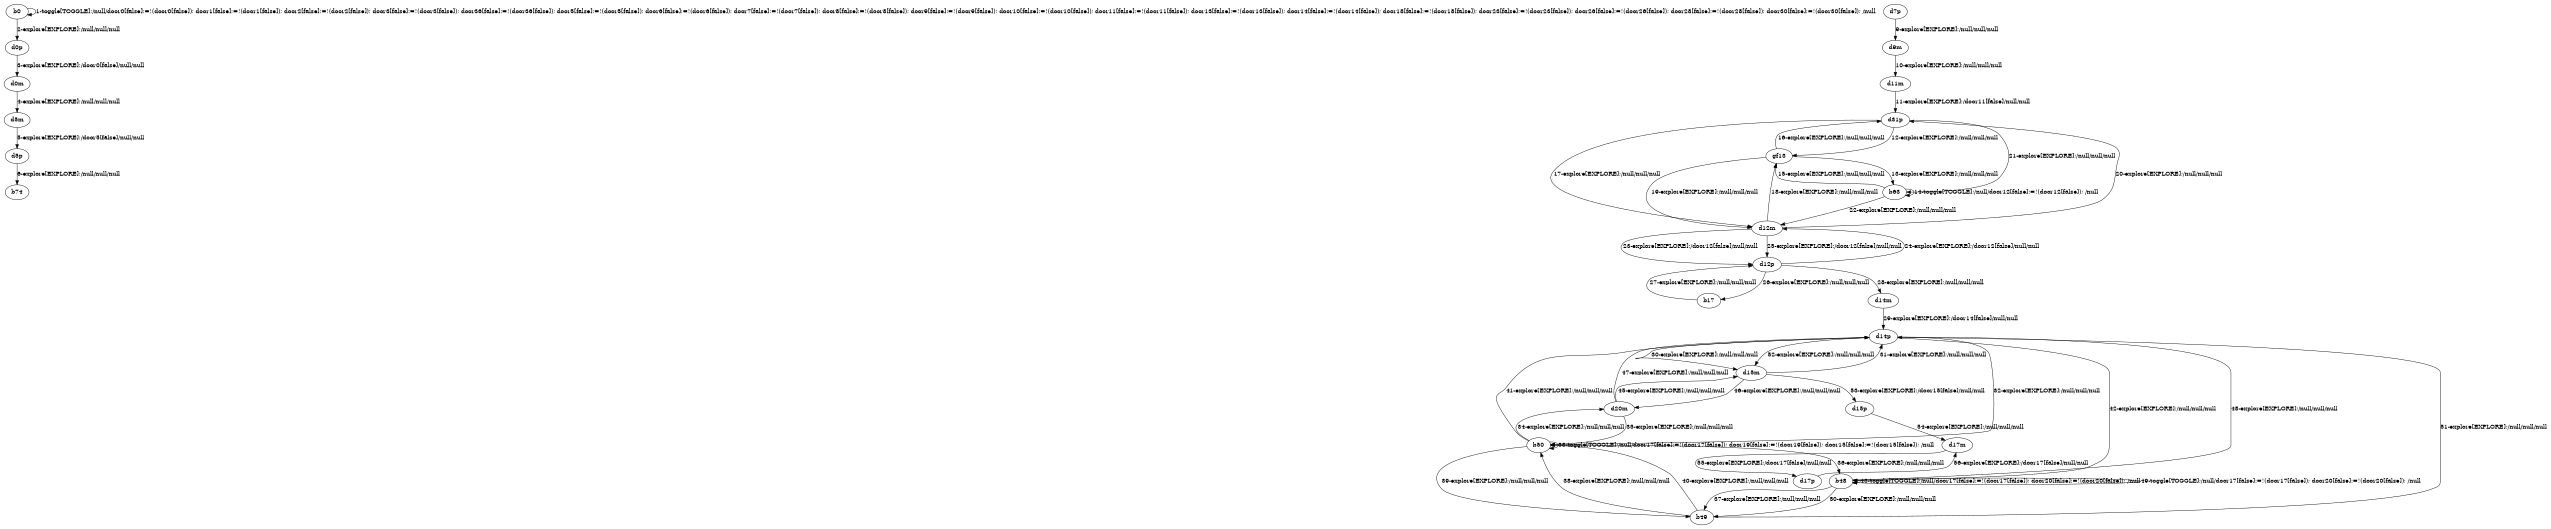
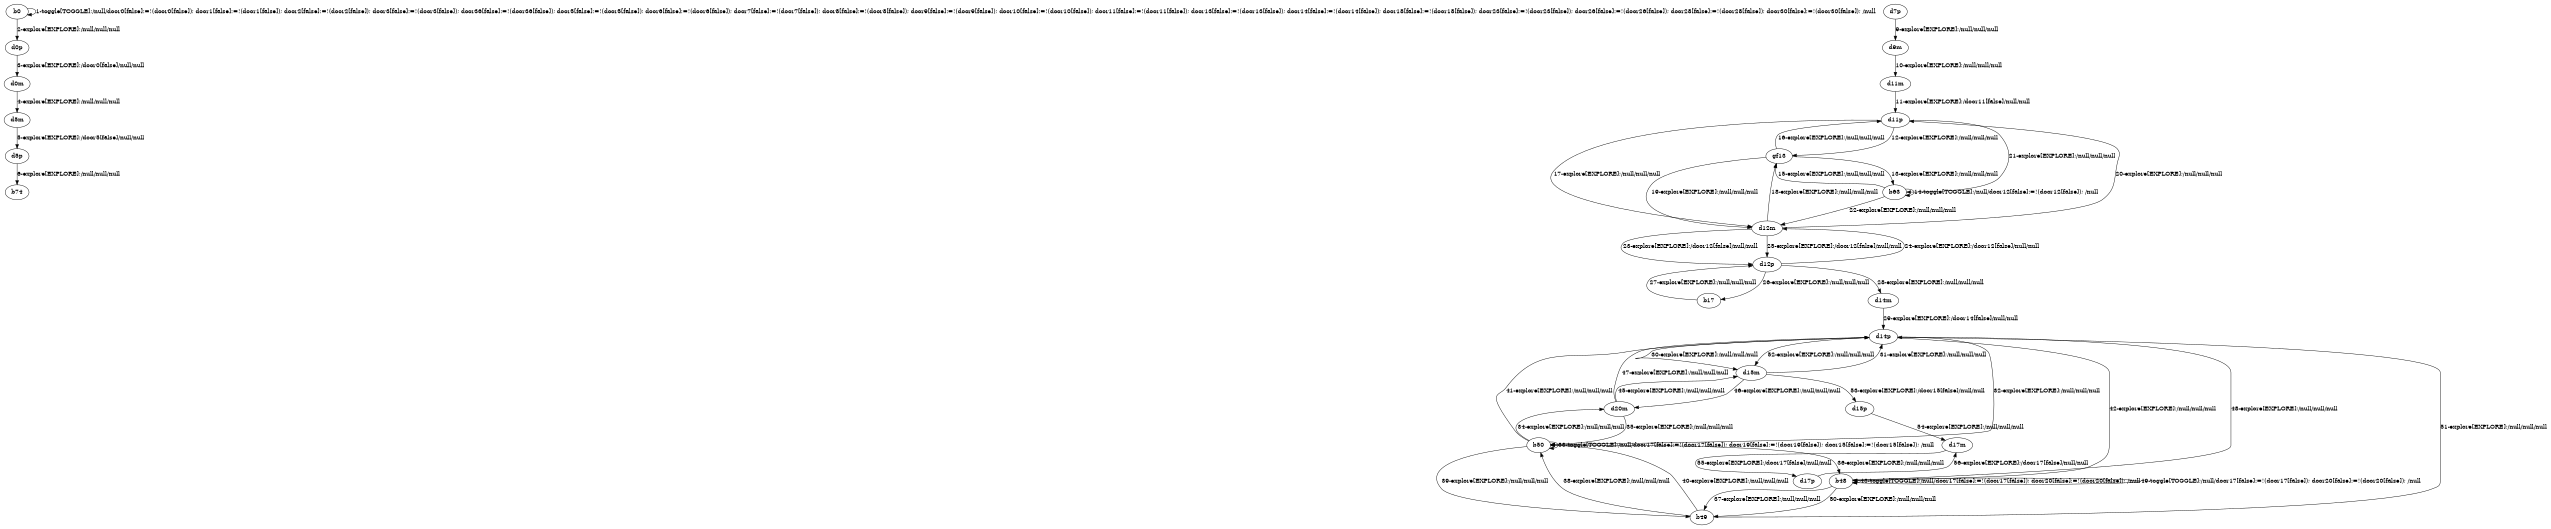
node "d31p": label "d31p" -> "d11p"
